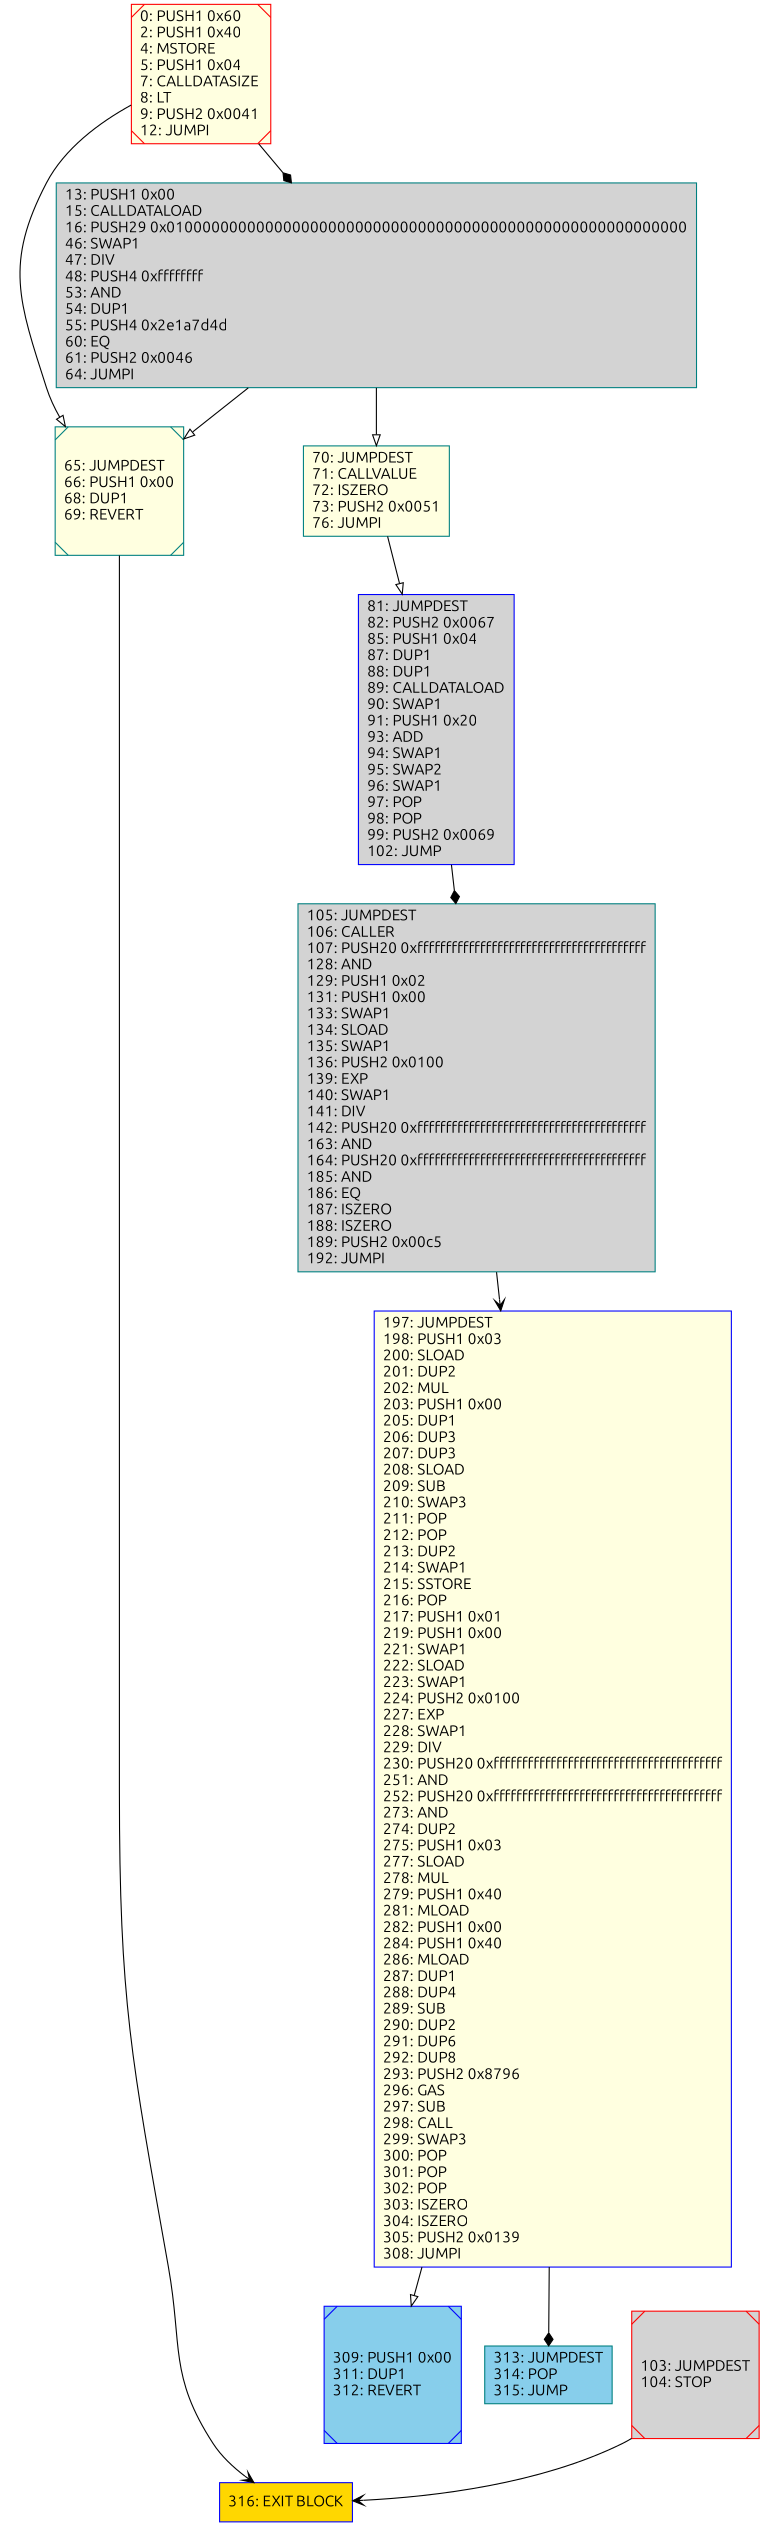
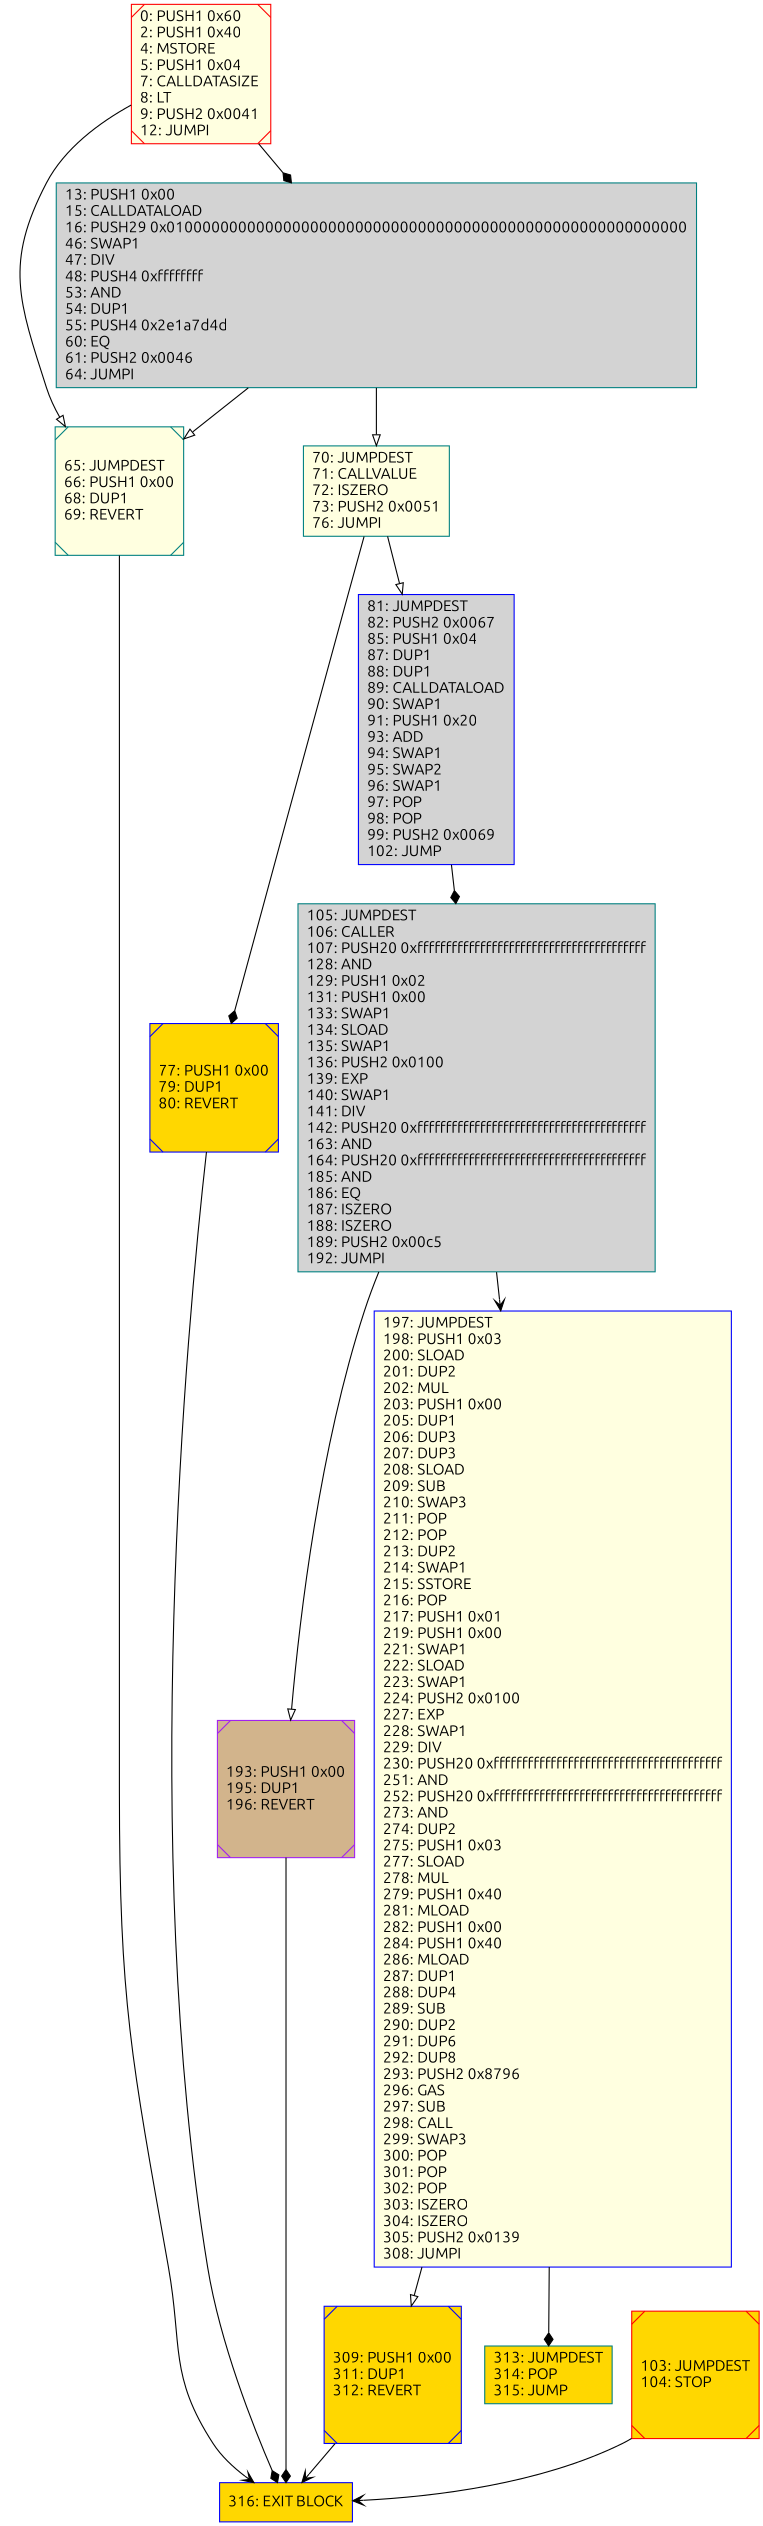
node "77: PUSH1 0x00 79: DUP1 80: REVERT": added
node "193: PUSH1 0x00 195: DUP1 196: REVERT": added
node "309: PUSH1 0x00 311: DUP1 312: REVERT": fillcolor skyblue -> gold
node "313: JUMPDEST 314: POP 315: JUMP": fillcolor skyblue -> gold
node "103: JUMPDEST 104: STOP": fillcolor lightgrey -> gold
edge "309: PUSH1 0x00 311: DUP1 312: REVERT" -> "316: EXIT BLOCK": added
